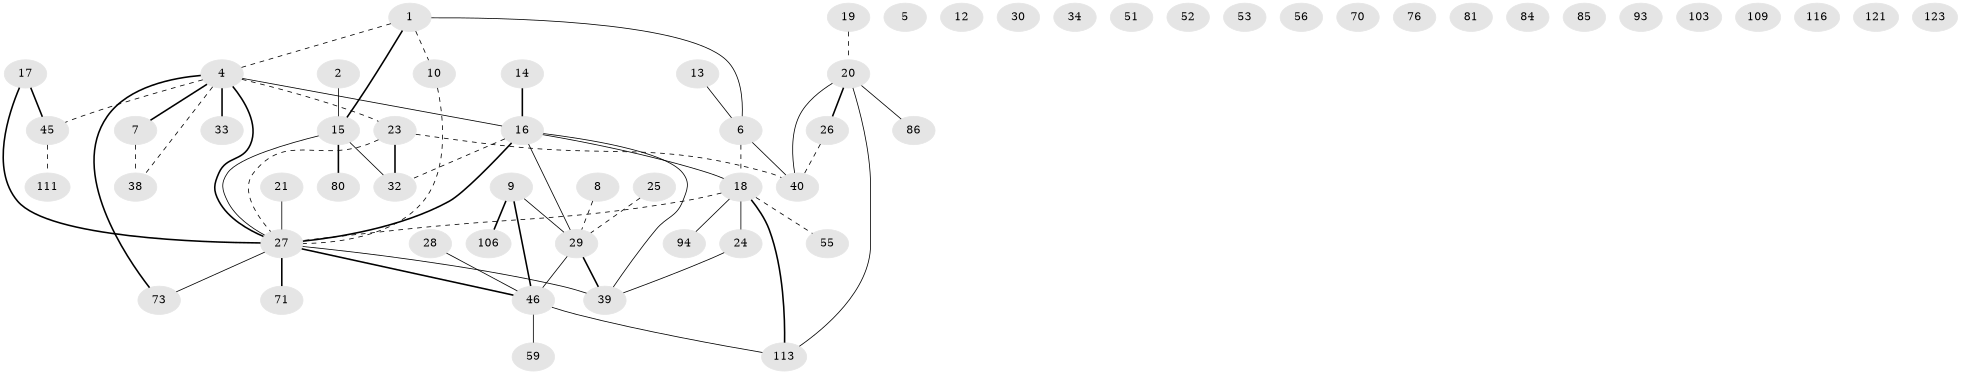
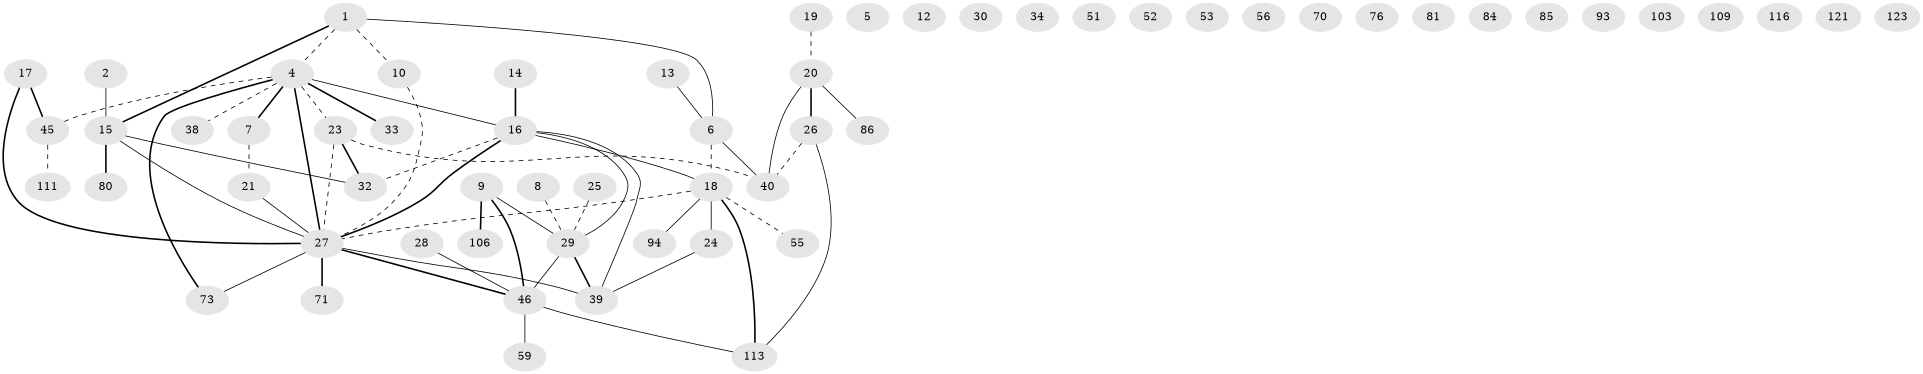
edge "7" -- "38": now "7" -- "21"
edge "20" -- "113": now "26" -- "113"
